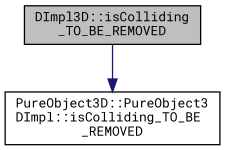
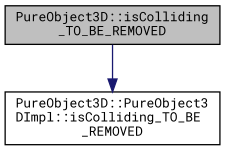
node "DImpl3D::isColliding _TO_BE_REMOVED": label "DImpl3D::isColliding _TO_BE_REMOVED" -> "PureObject3D::isColliding _TO_BE_REMOVED"
